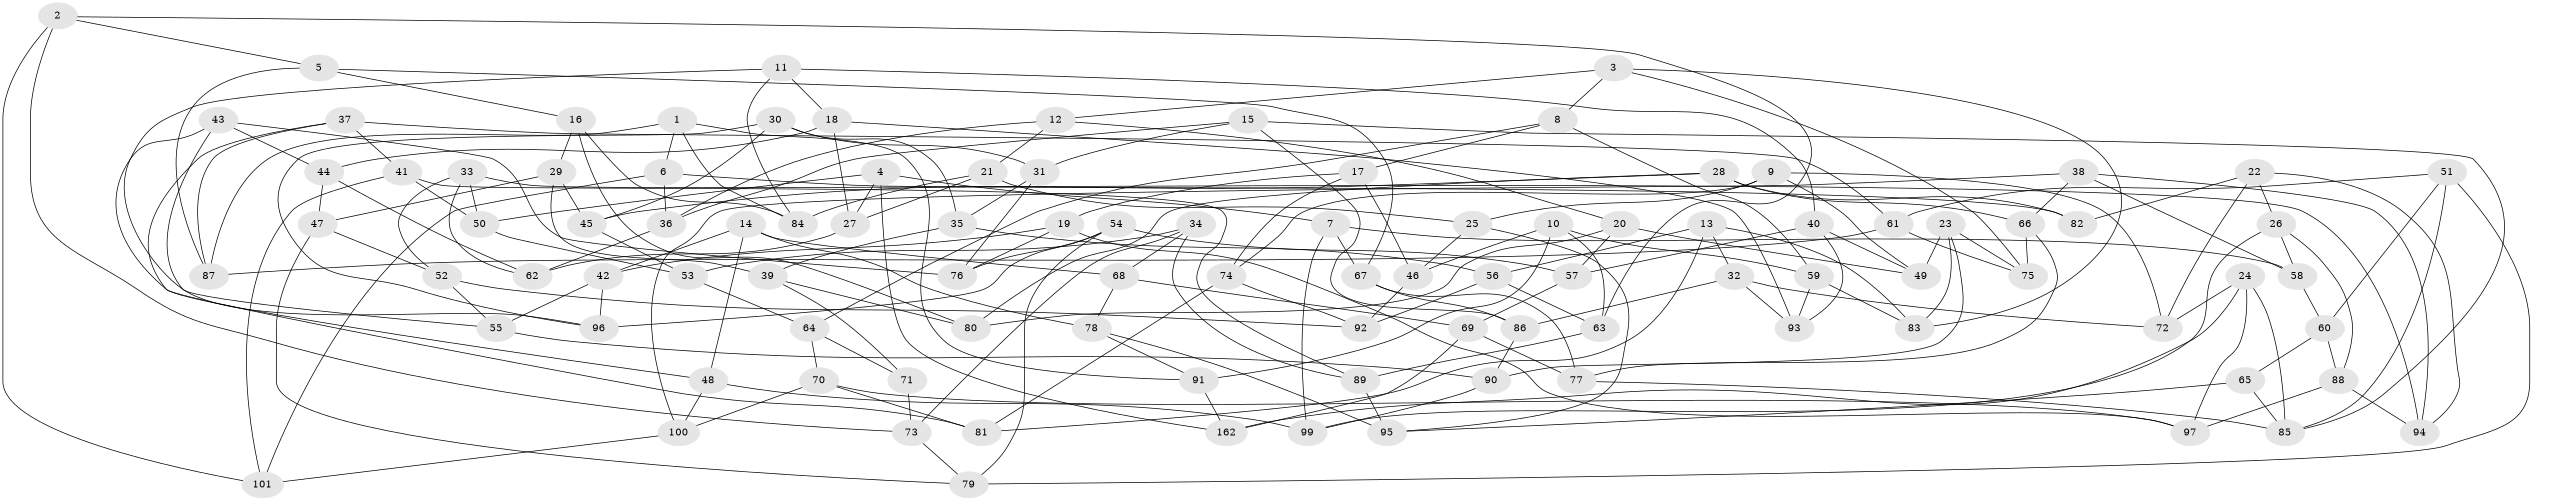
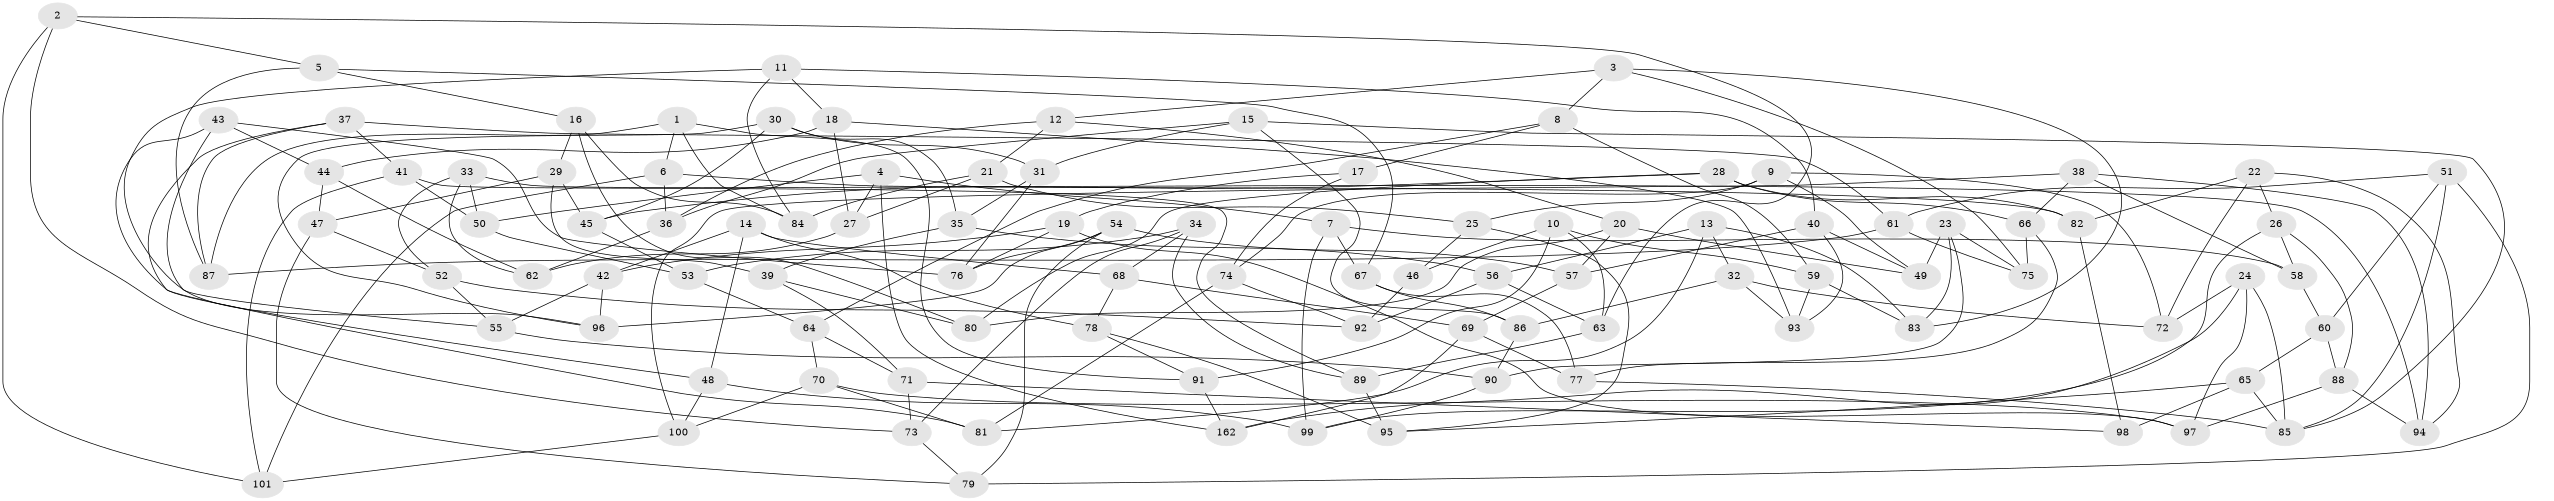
edge "17" -- "46": removed
node "98": added
